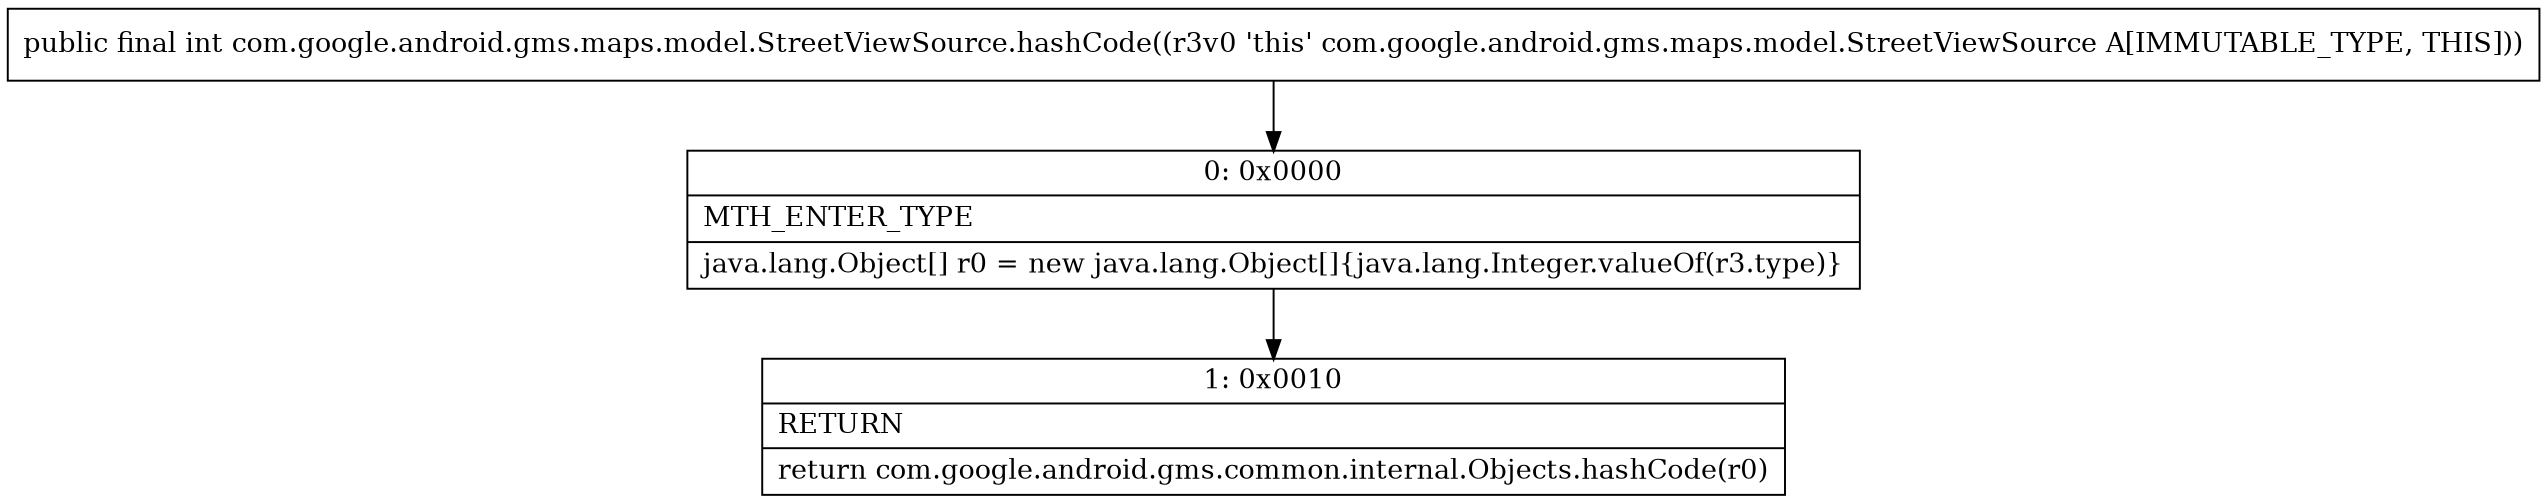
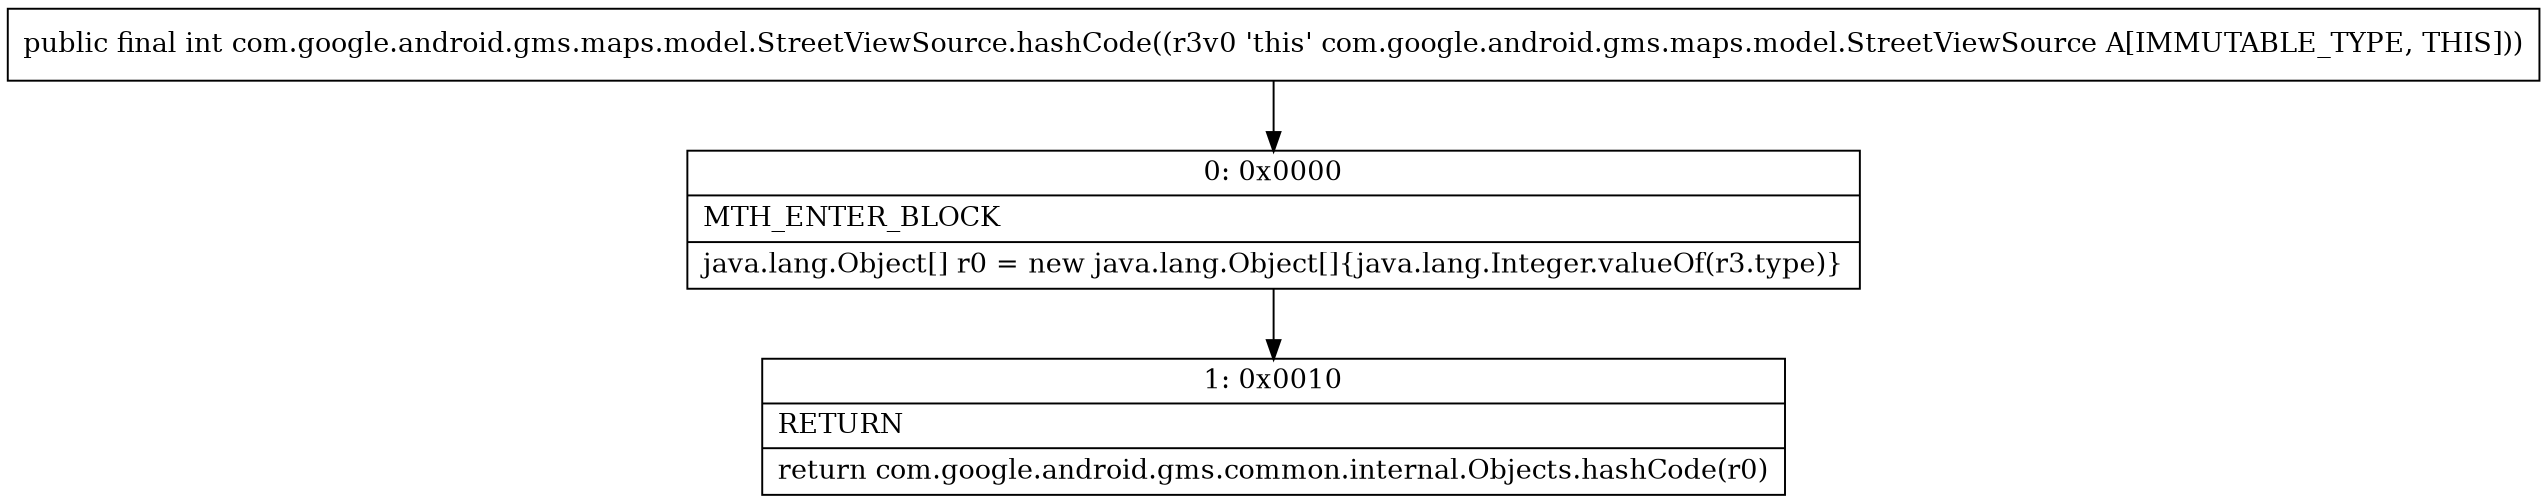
node "0: 0x0000": text "MTH_ENTER_TYPE" -> "MTH_ENTER_BLOCK"
